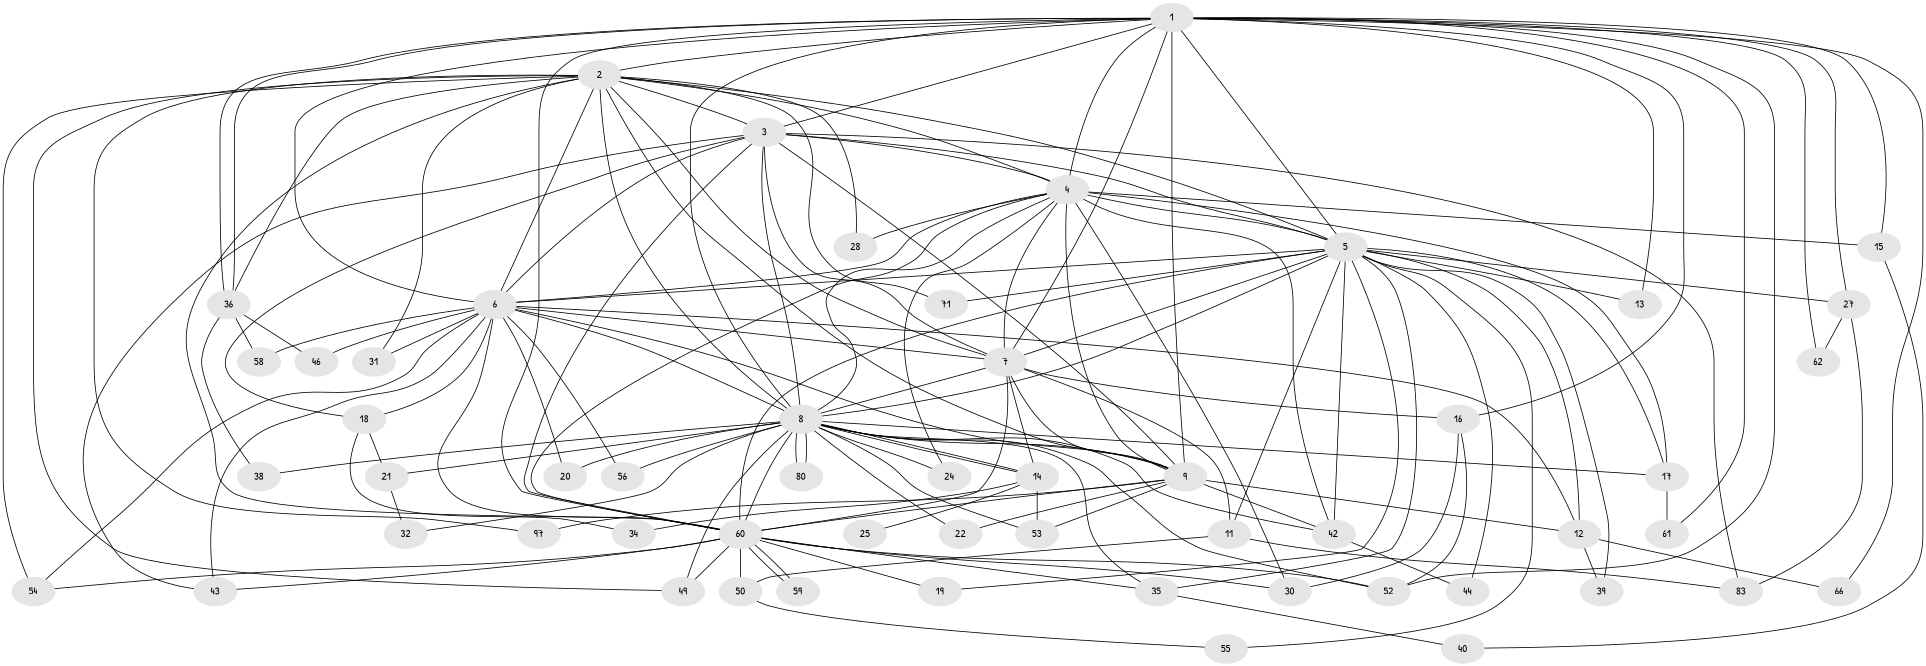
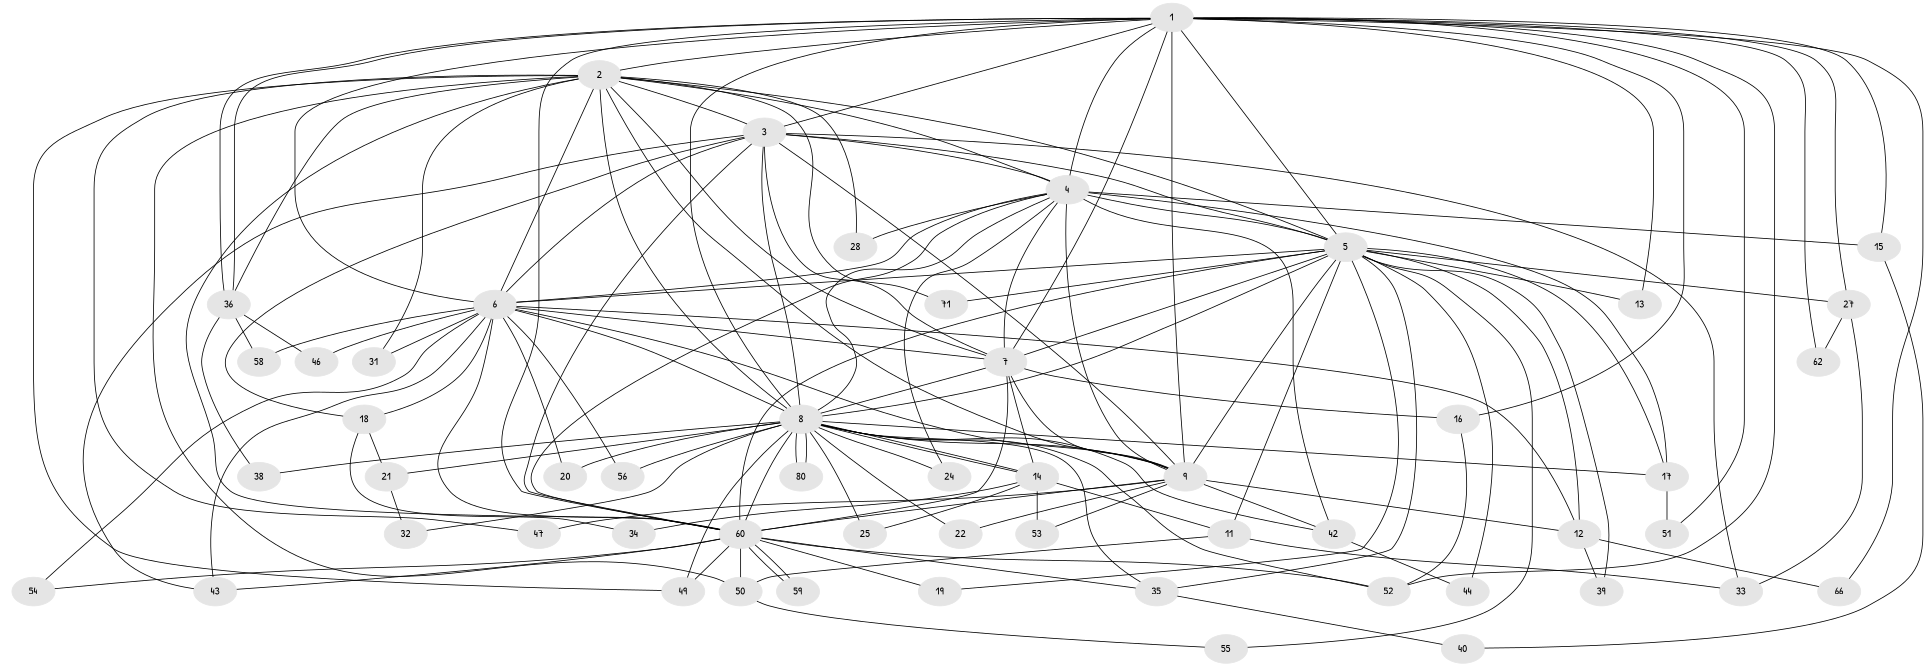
edge "2" -- "54": now "2" -- "50"
edge "5" -- "42": now "5" -- "9"
edge "7" -- "11": now "14" -- "11"
edge "8" -- "53": now "8" -- "25"
node "97": label "97" -> "47"
node "61": label "61" -> "51"
node "30": removed
node "83": label "83" -> "33"
